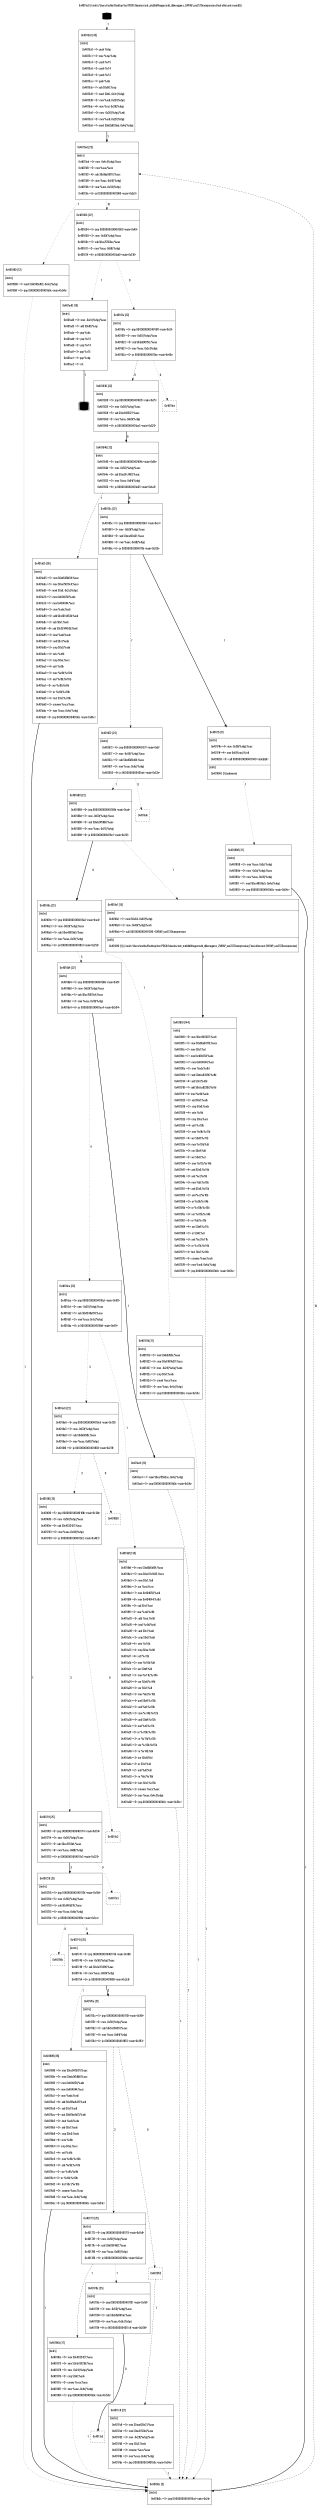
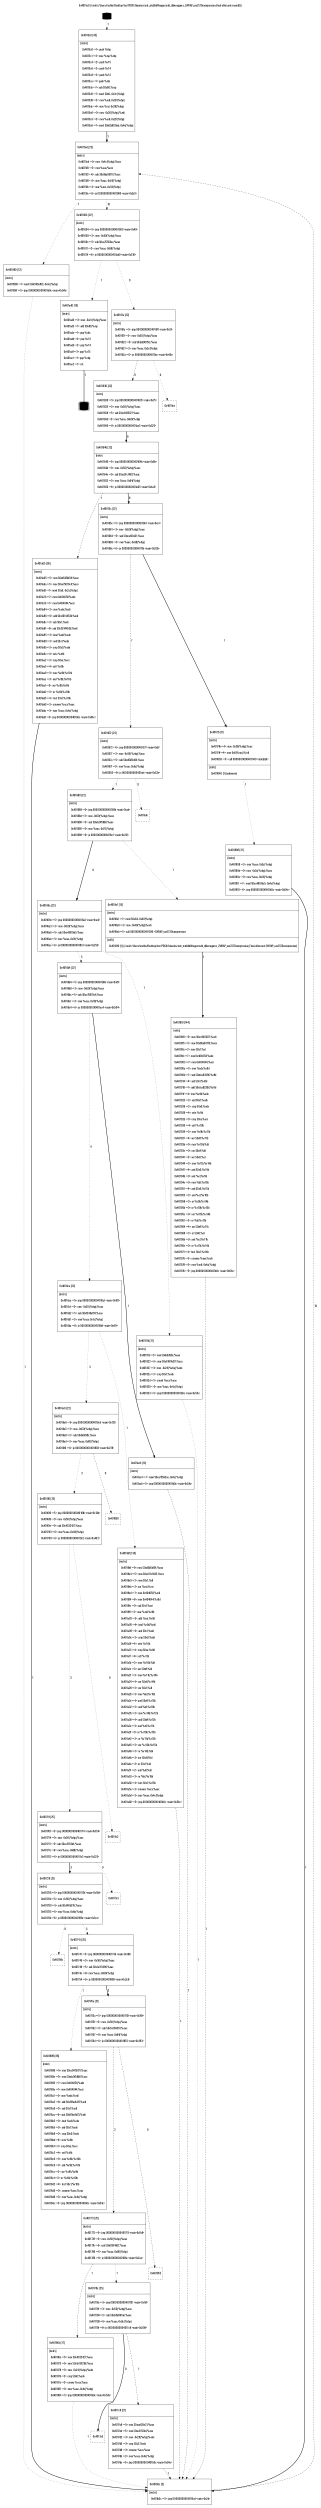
edge "0x401853" -> "0x4017c8 [27]": now "0x40178c [25]" -> "0x4017c8 [27]"
edge "0x401889 [88]" -> "0x401b0c [5]": removed, label "1"
